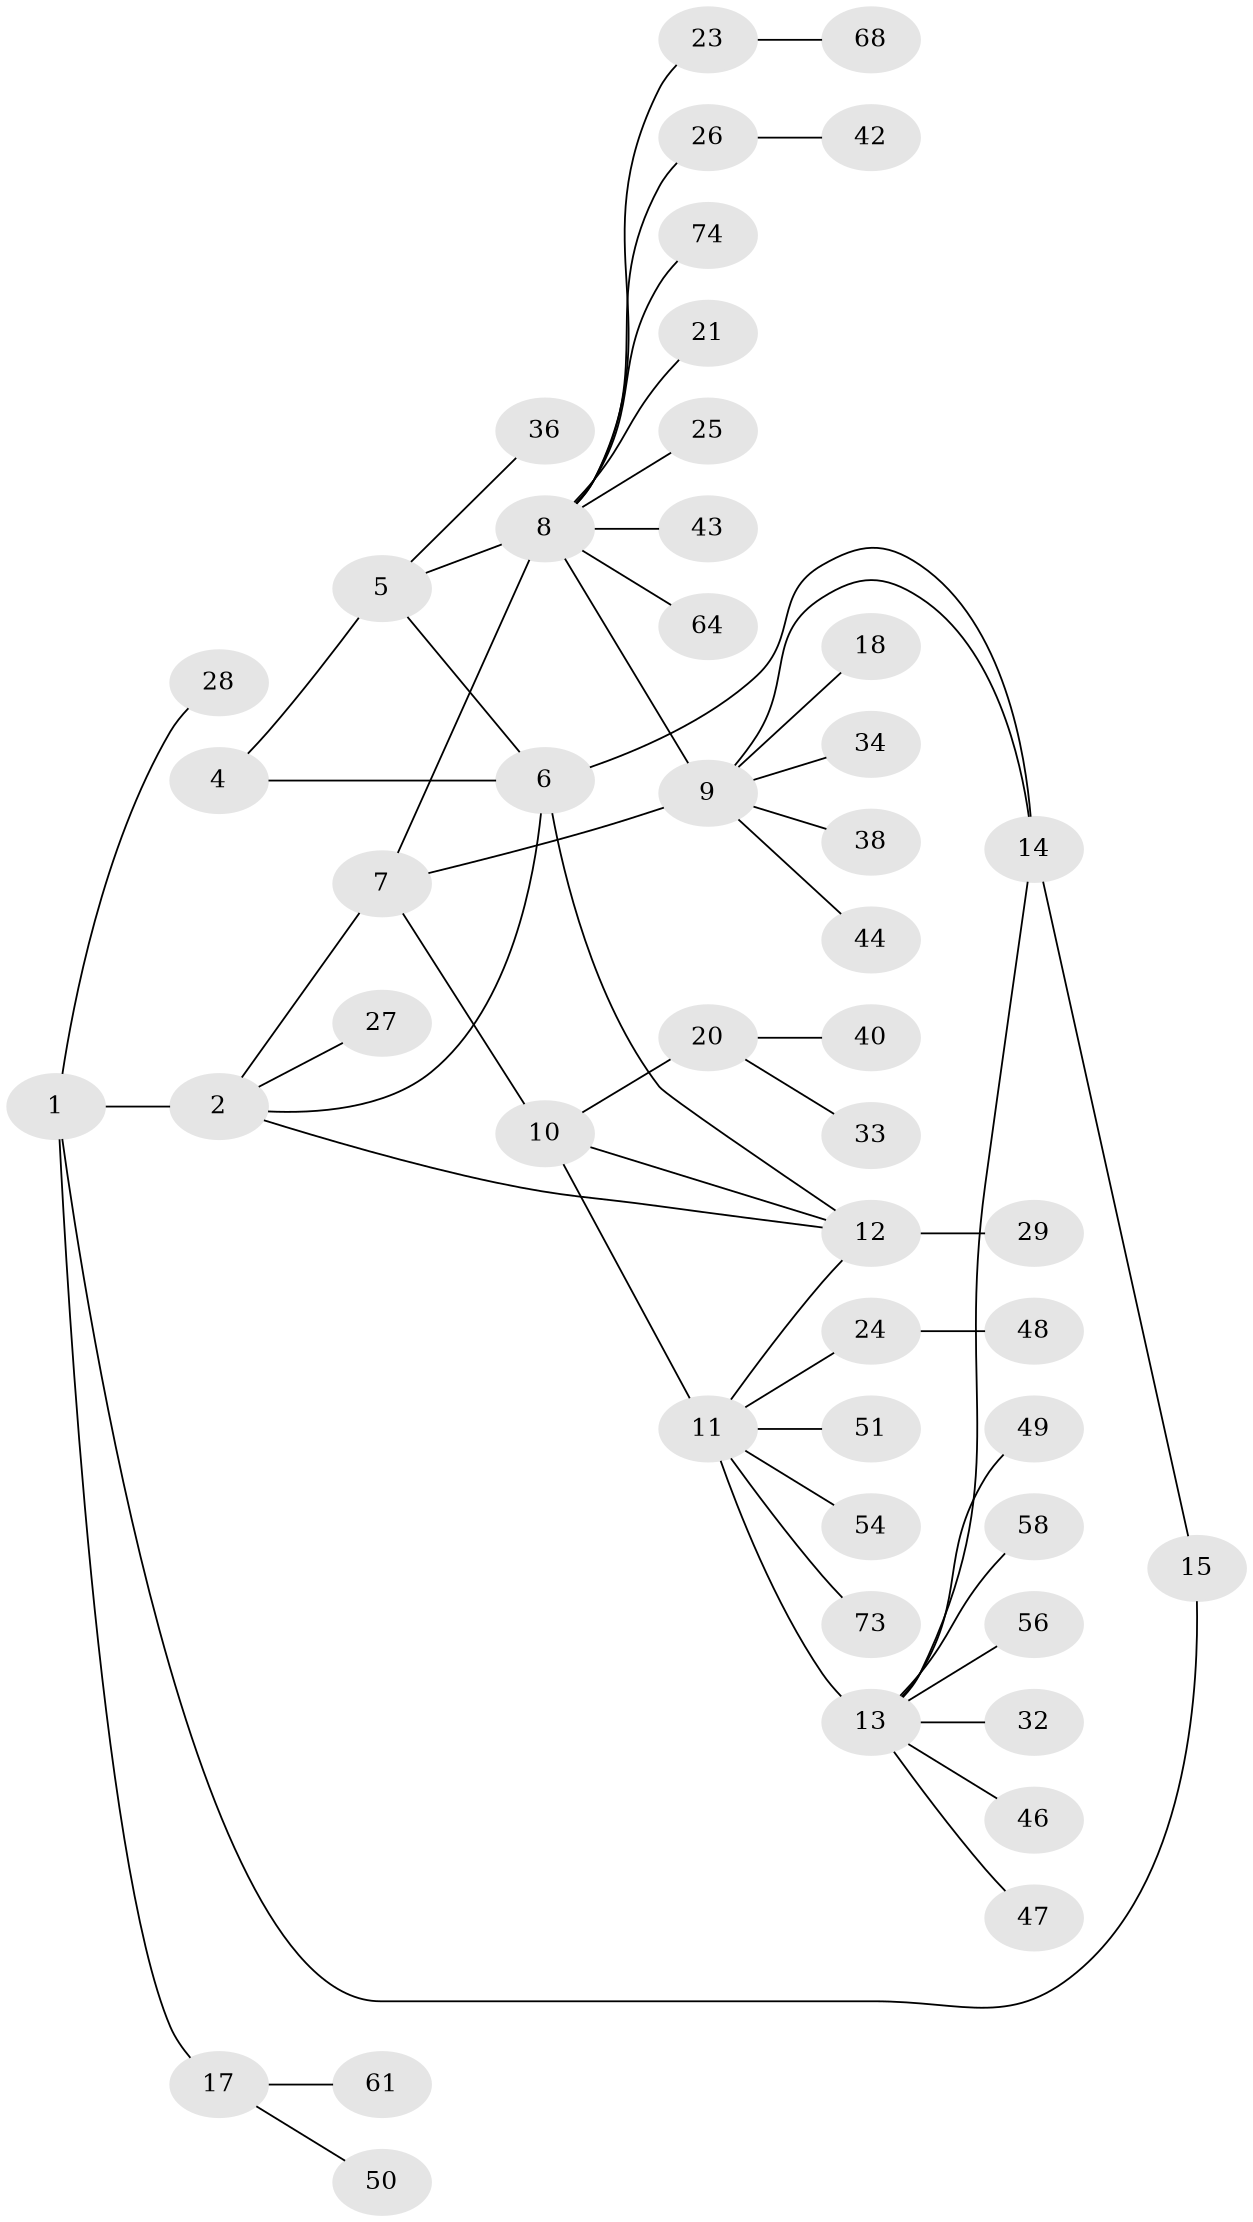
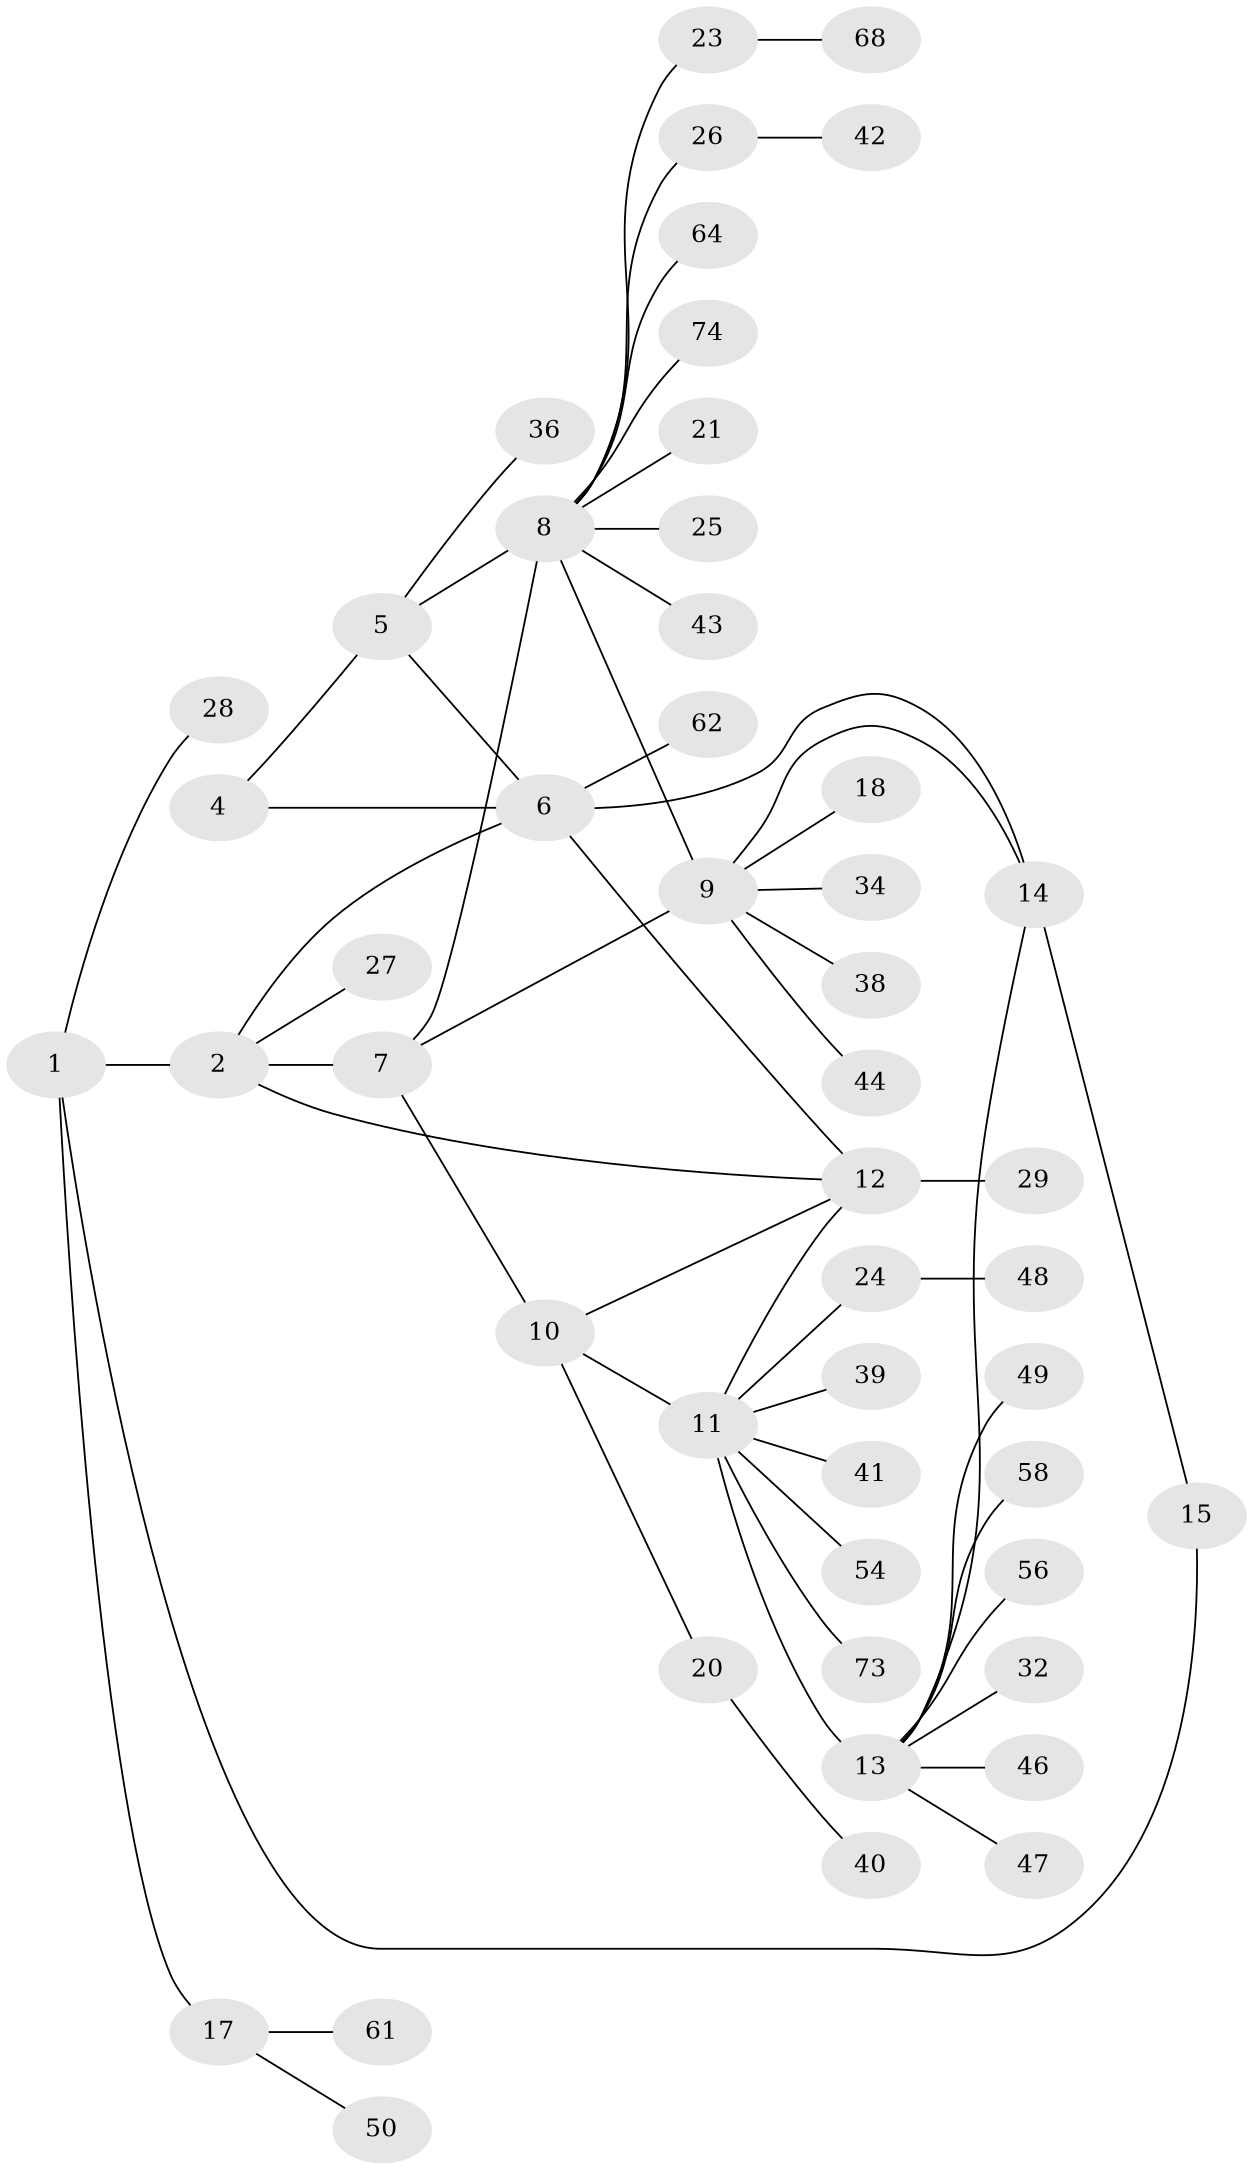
node "62": added
node "33": removed
node "39": added
node "51": label "51" -> "41"
